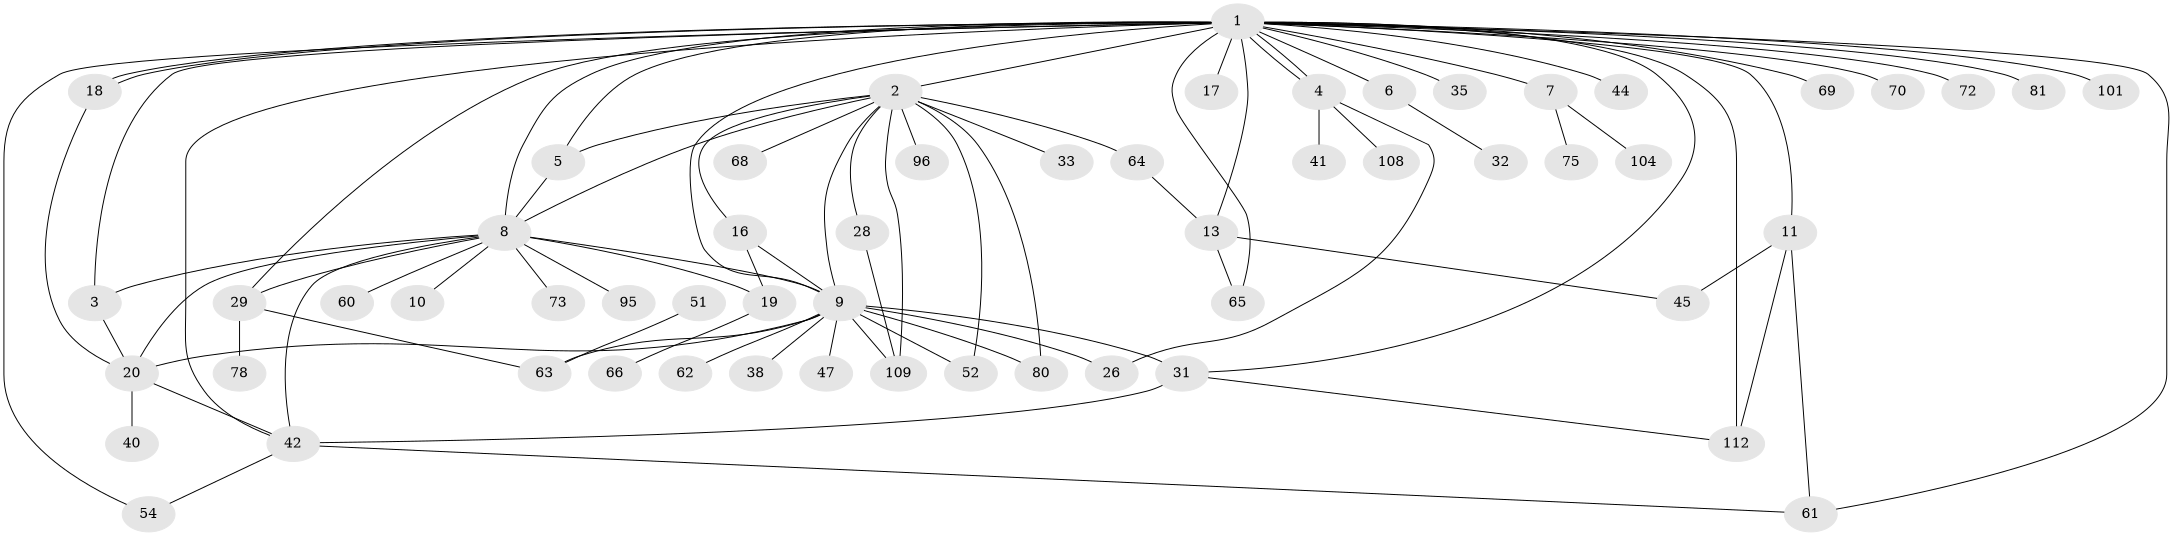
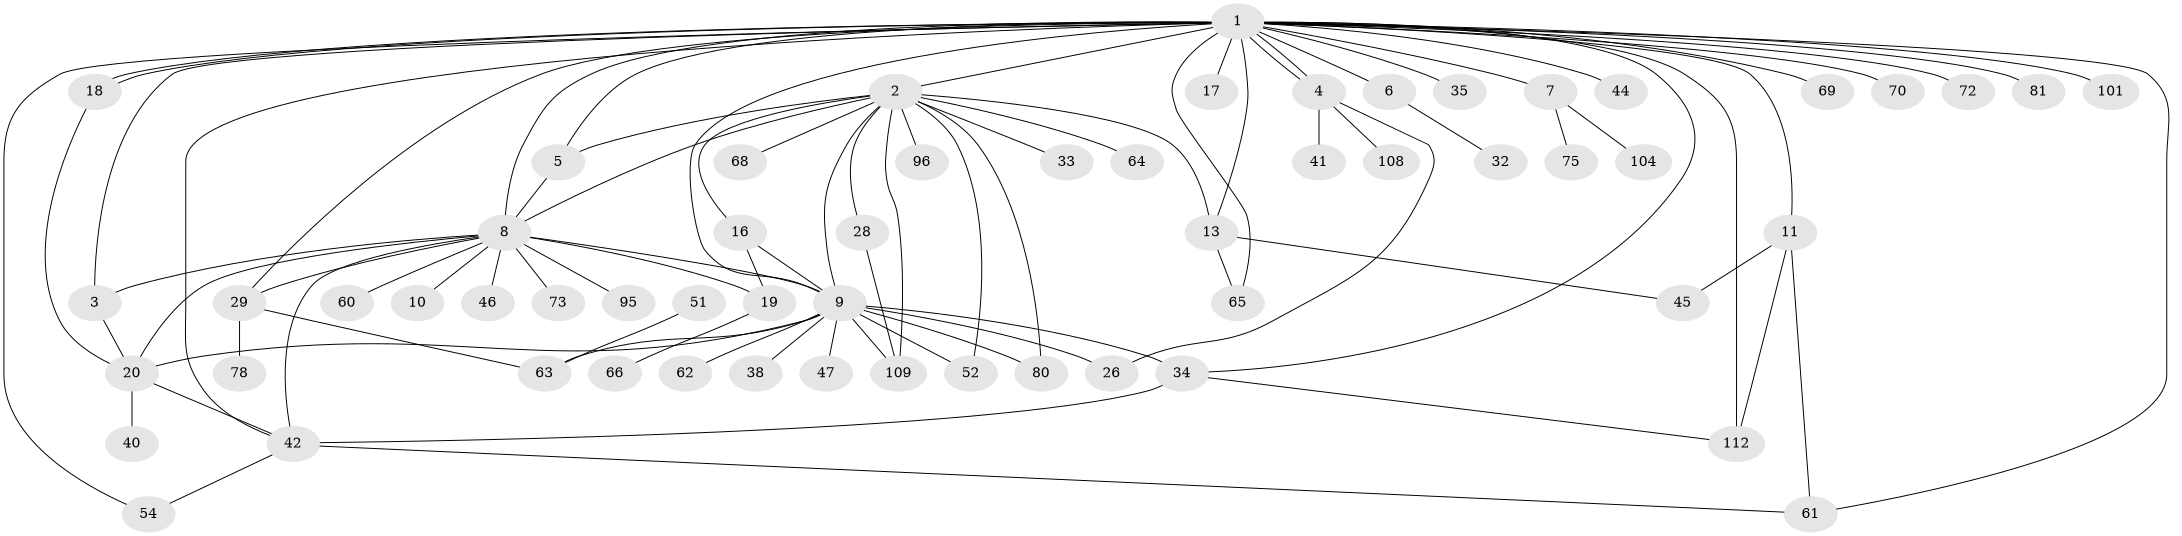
edge "64" -- "13": now "2" -- "13"
node "46": added
node "31": label "31" -> "34"
